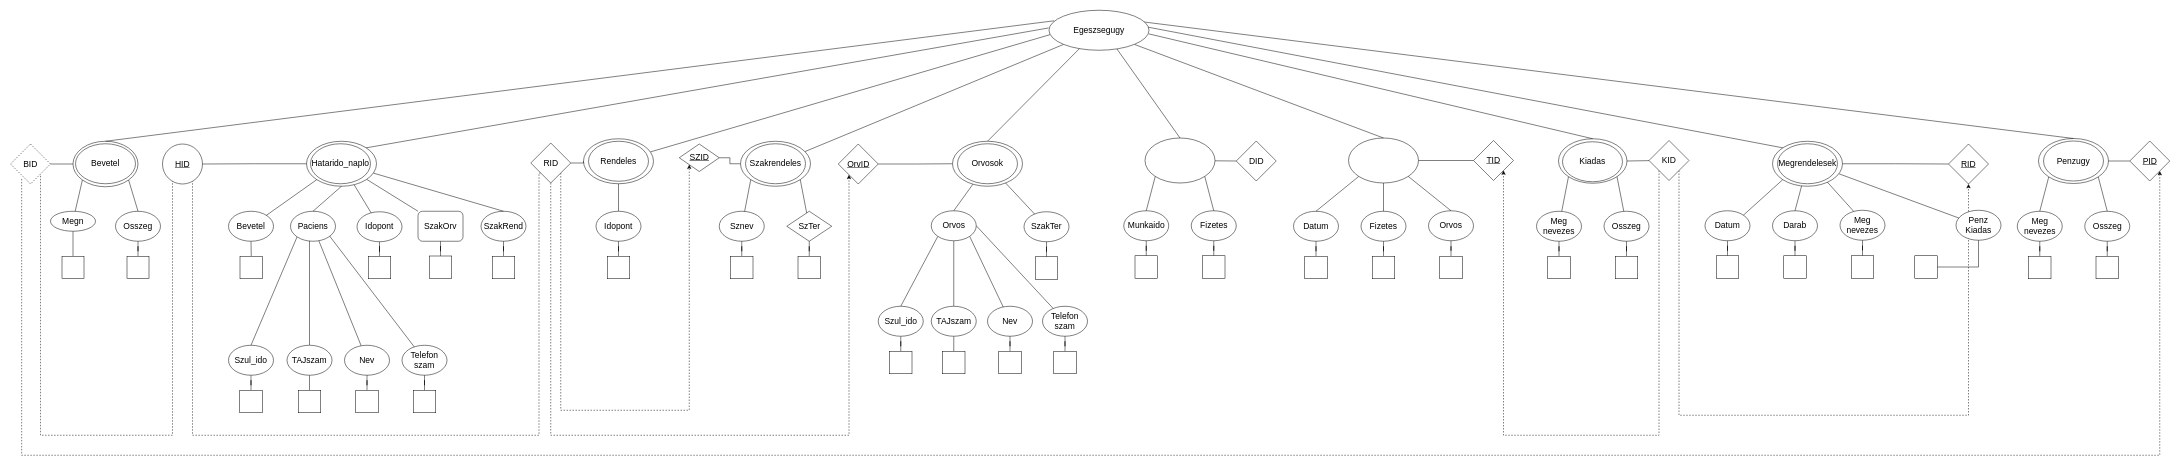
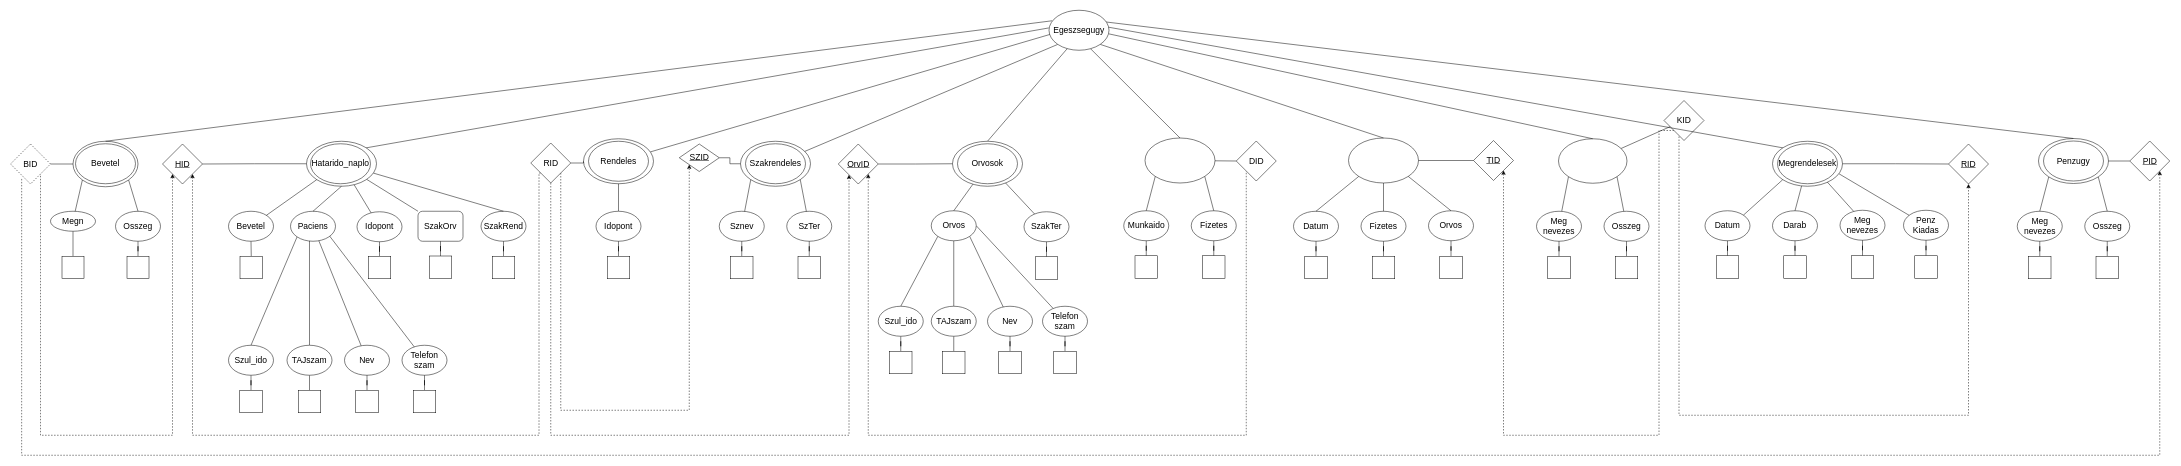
node "Egeszsegugy": size 100x40 -> 60x40
node "KID": moved (1669, 161) -> (1684, 121)
node "Kiadas": removed
node "HID": shape ellipse -> diamond
edge "DID" -> "OrvID": added
node "Penz Kiadas": moved (1978, 225) -> (1926, 225)
node "SzTer": shape diamond -> ellipse
